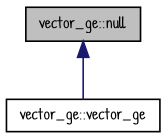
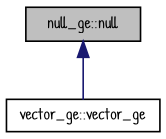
node "vector_ge::null": label "vector_ge::null" -> "null_ge::null"
